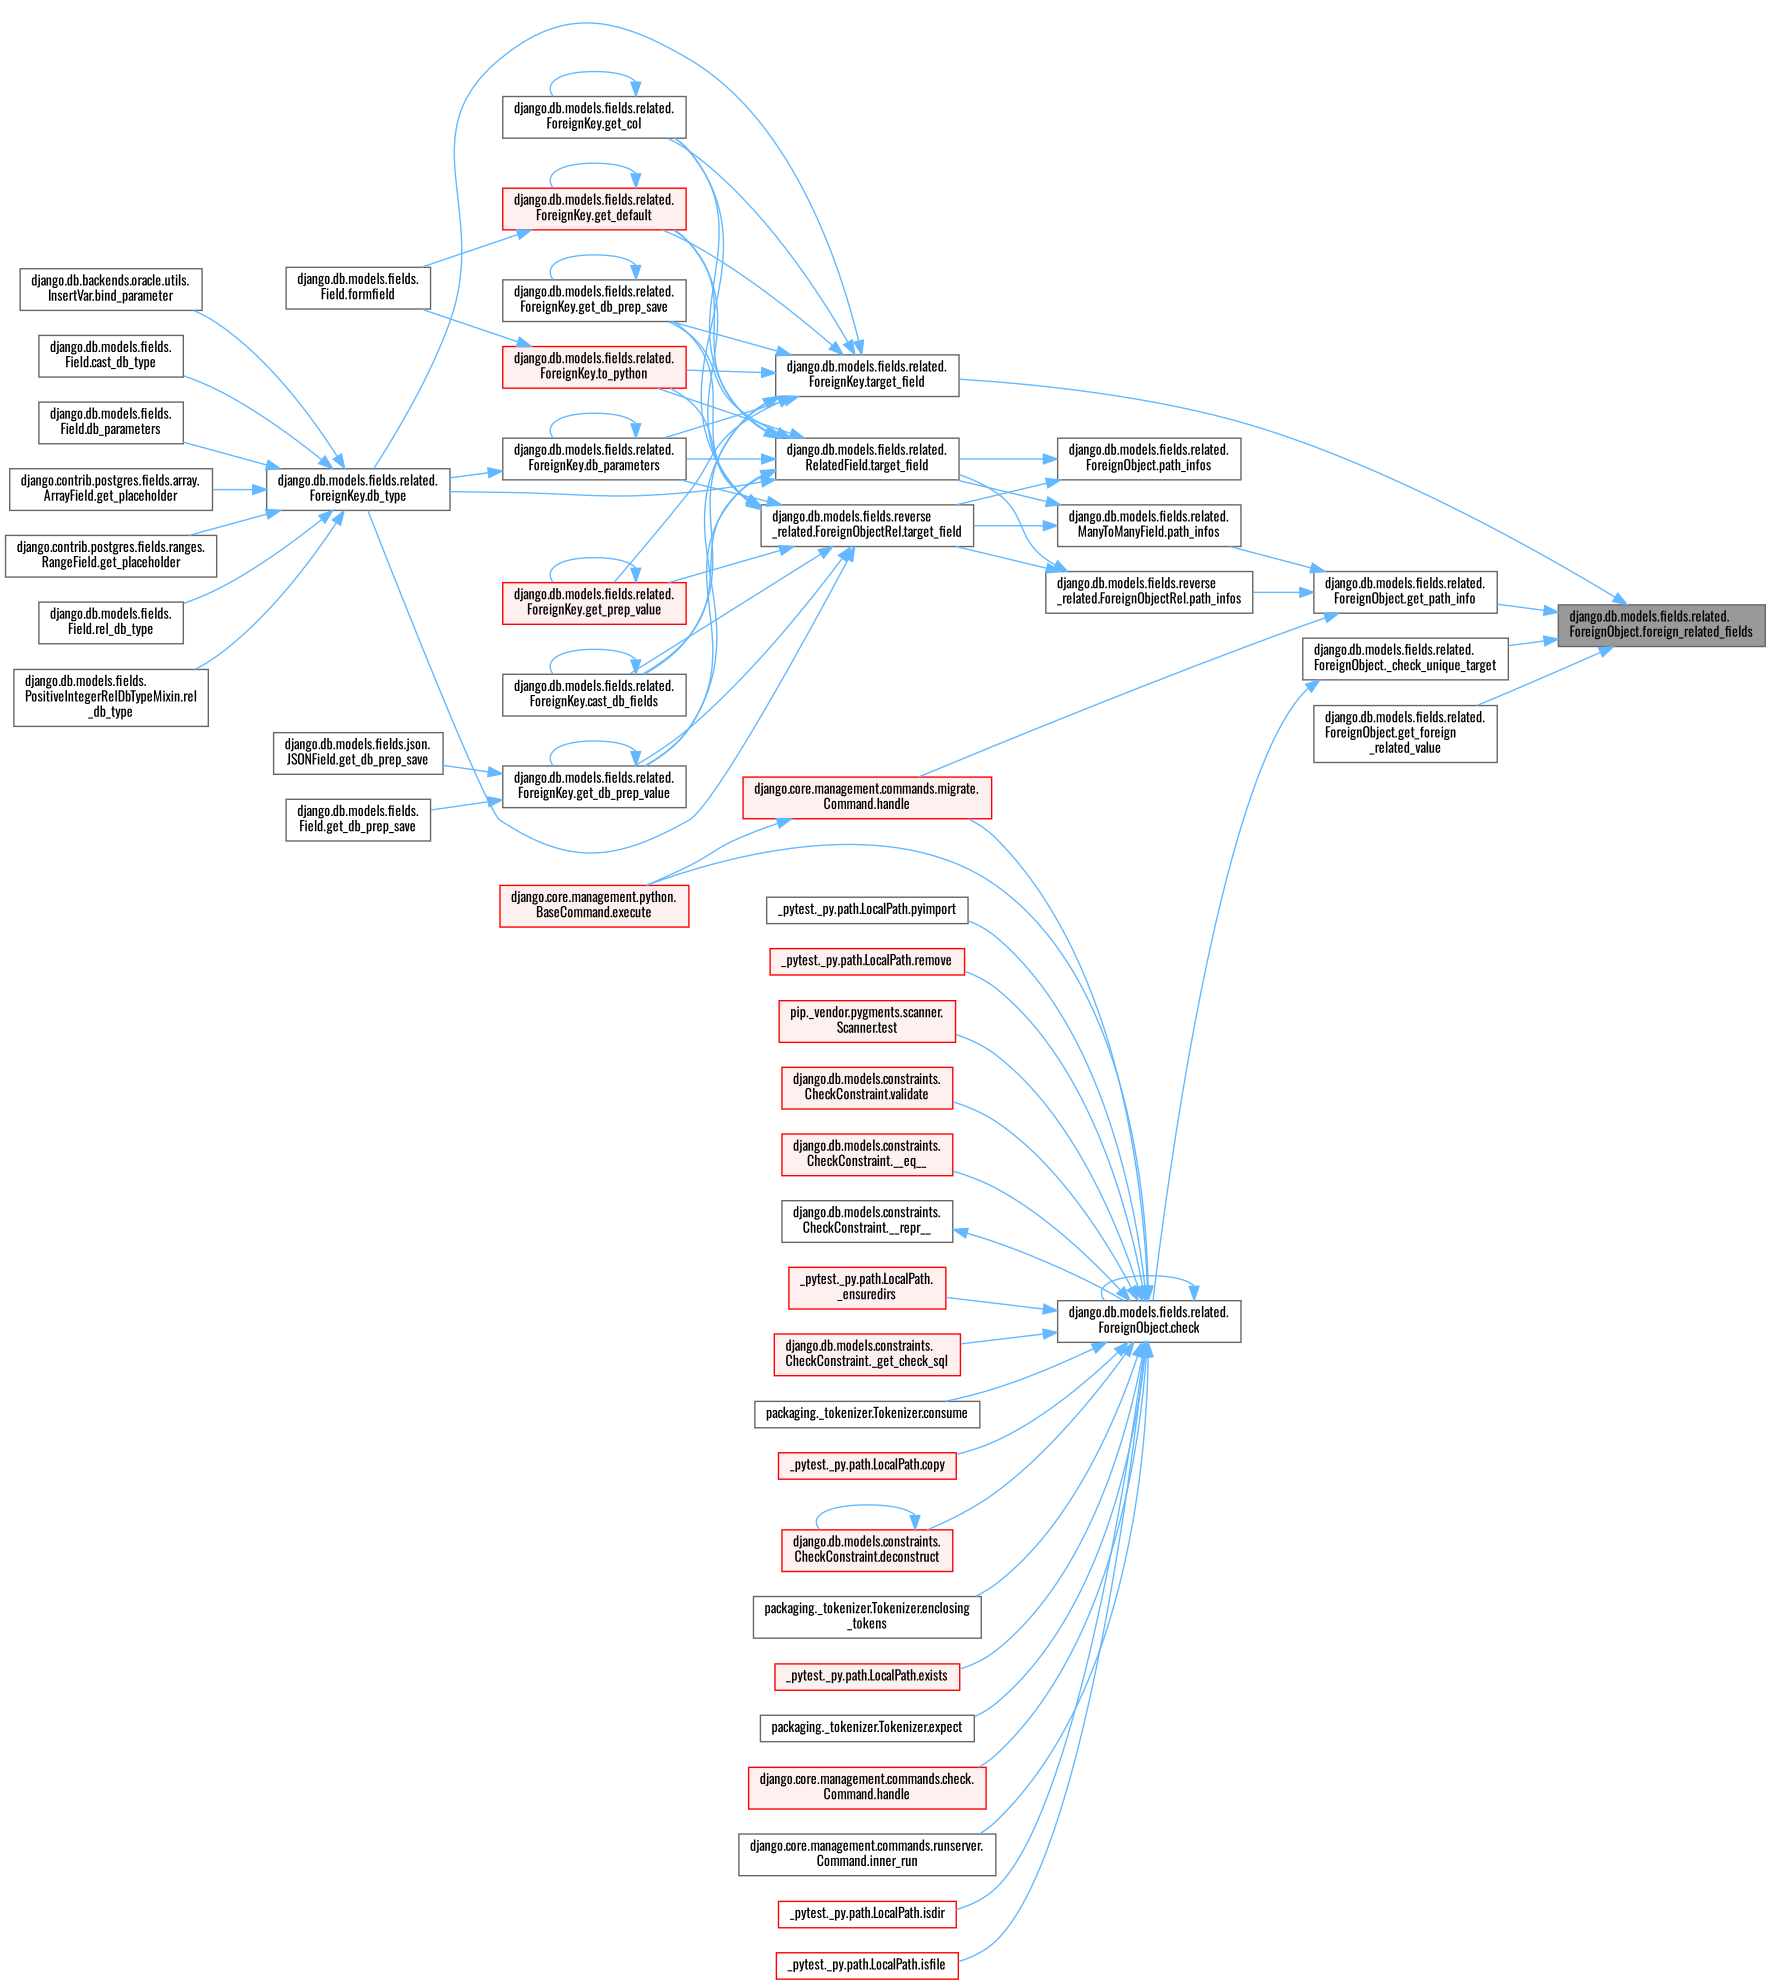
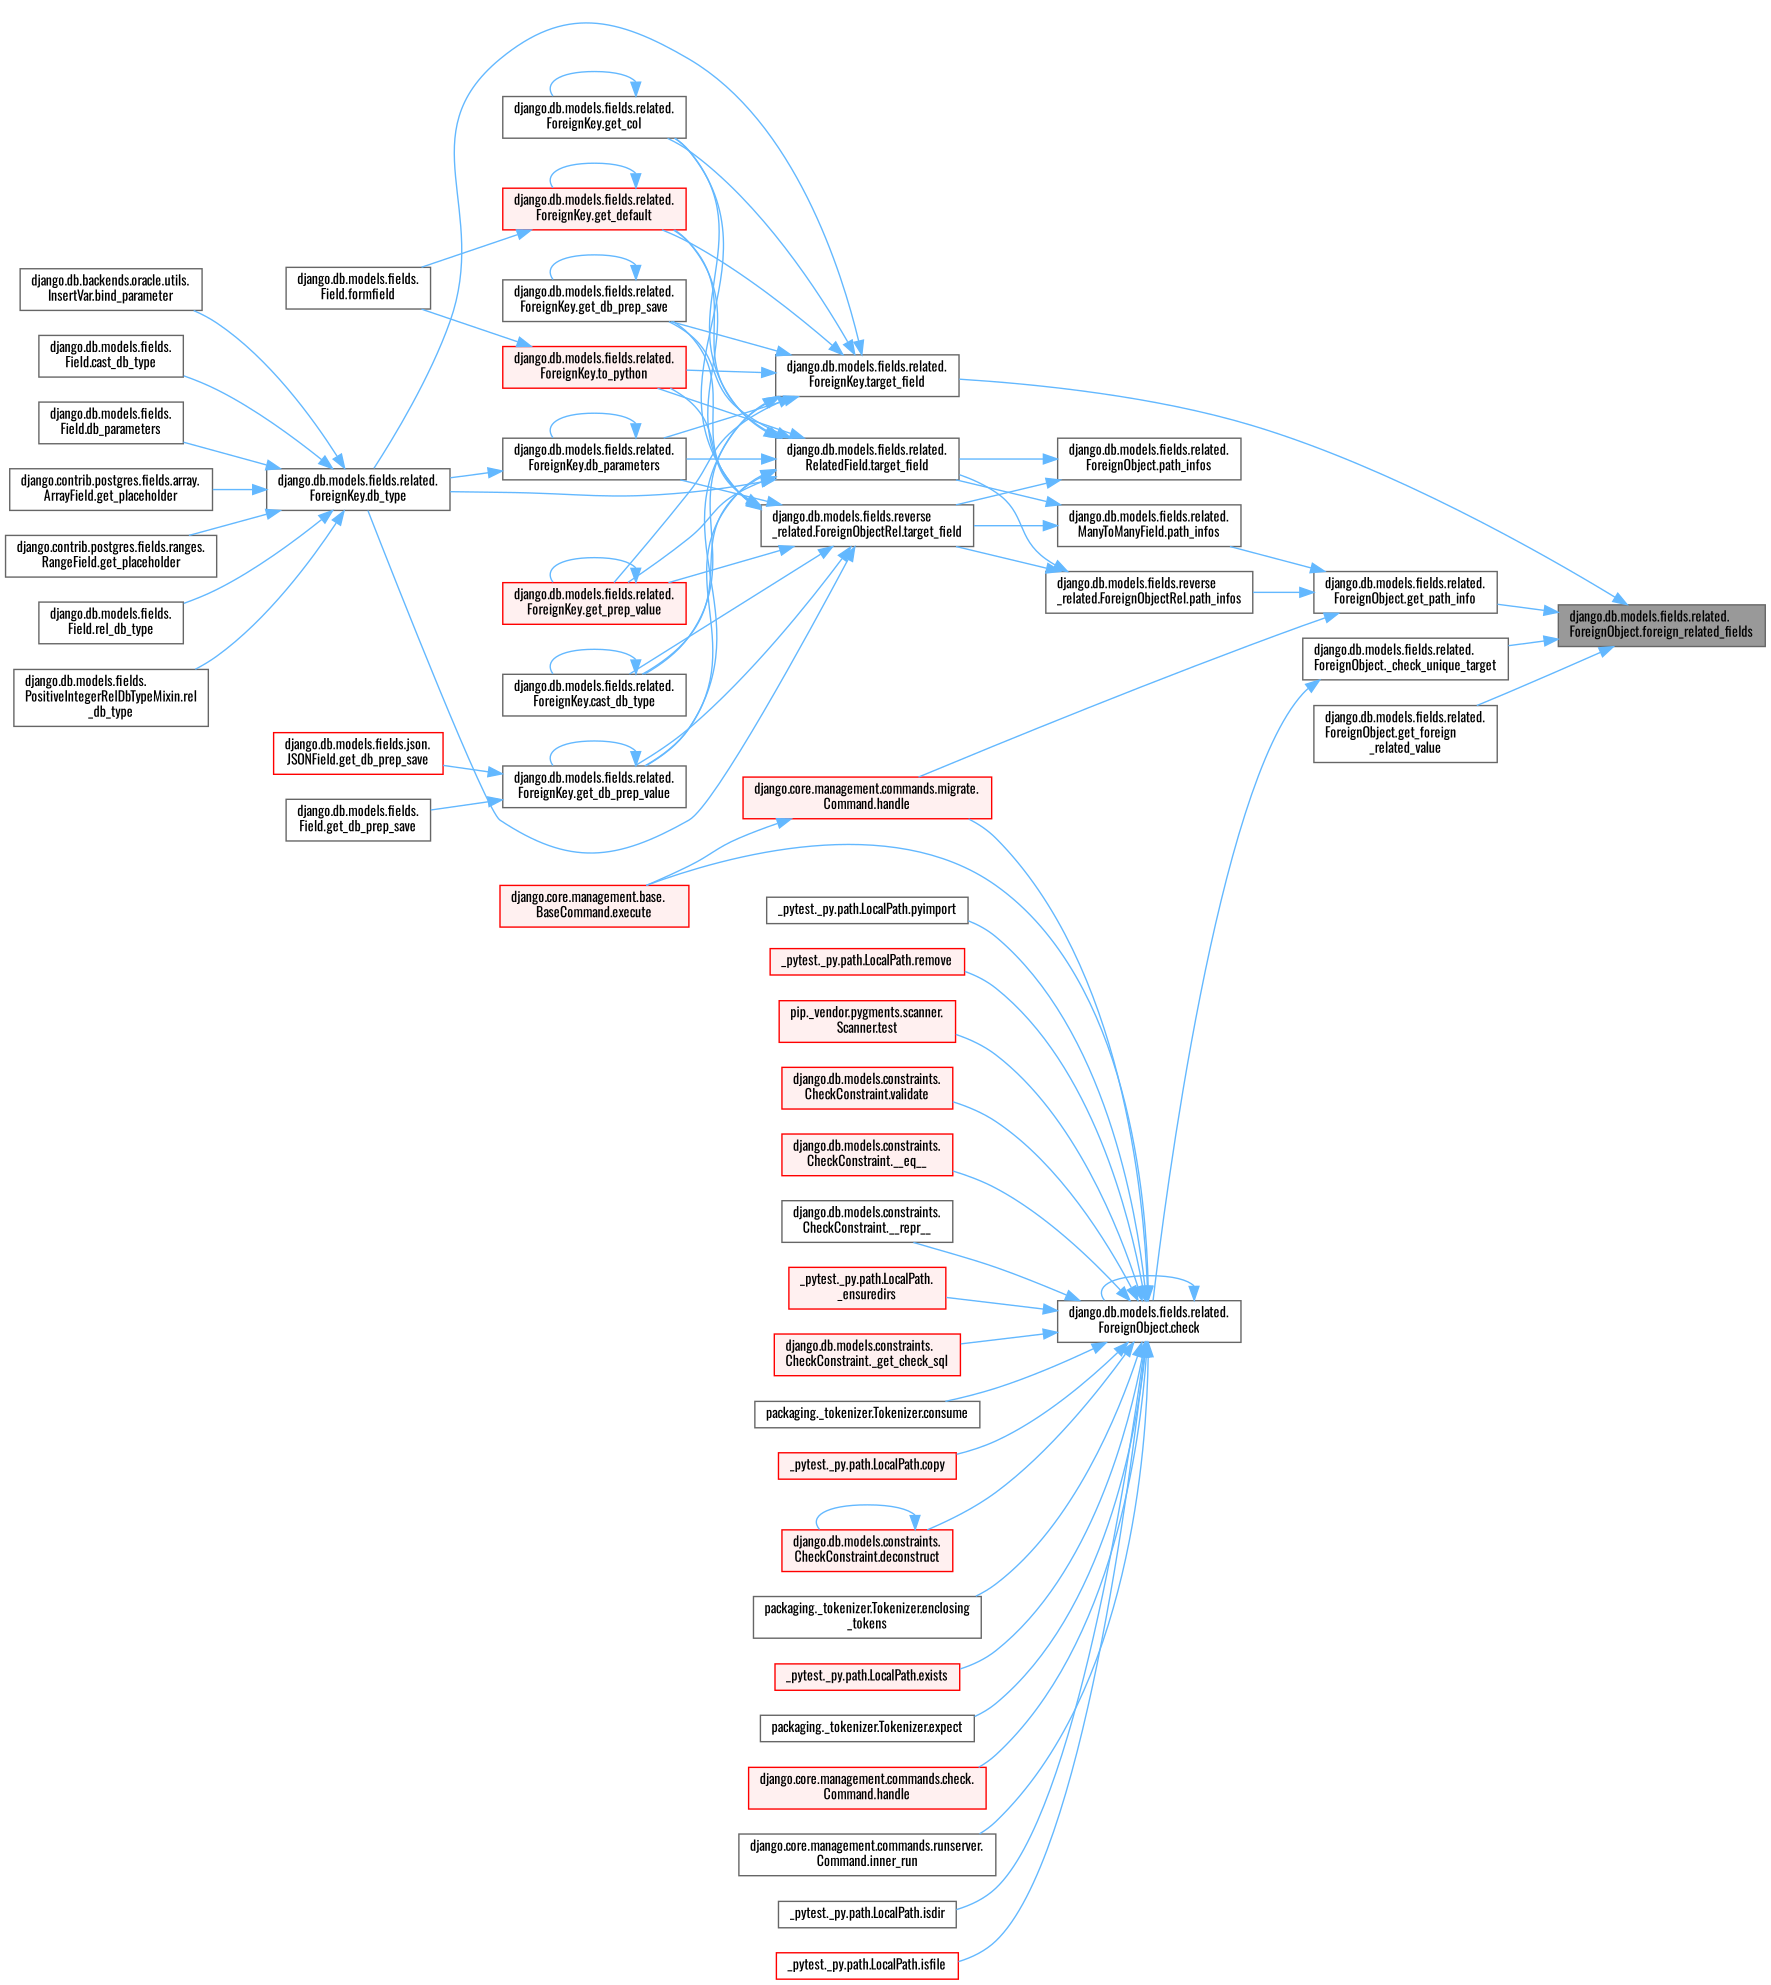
edge "django.db.models.fields.related. ForeignKey.get_prep_value" -> "django.db.models.fields.related. RelatedField.target_field": added
node "django.db.models.fields.related. ForeignKey.cast_db_fields": label "django.db.models.fields.related. ForeignKey.cast_db_fields" -> "django.db.models.fields.related. ForeignKey.cast_db_type"
node "django.db.models.fields.json. JSONField.get_db_prep_save": color grey40 -> red
node "django.core.management.python. BaseCommand.execute": label "django.core.management.python. BaseCommand.execute" -> "django.core.management.base. BaseCommand.execute"
edge "django.db.models.fields.related. ForeignObject.check" -> "django.db.models.constraints. CheckConstraint.__repr__": reversed
node "_pytest._py.path.LocalPath.isdir": color red -> grey40
